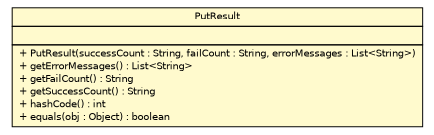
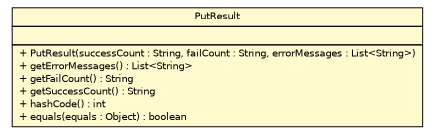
node "PutResult": text "+ equals(obj : Object) : boolean" -> "+ equals(equals : Object) : boolean"
